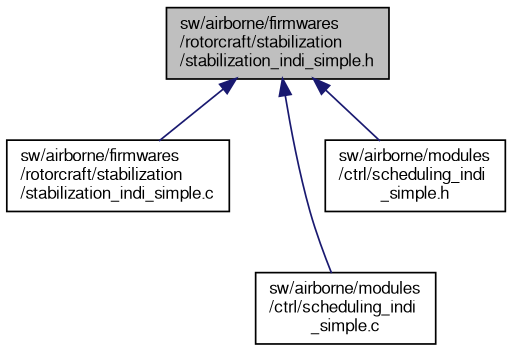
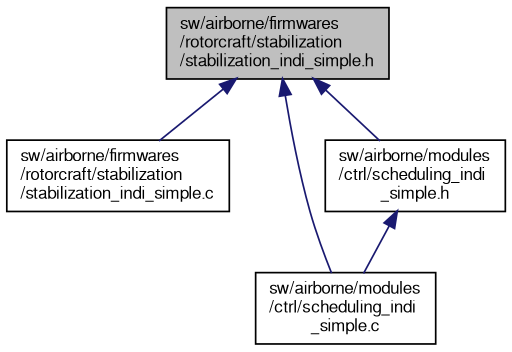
edge "sw/airborne/modules /ctrl/scheduling_indi _simple.c" -> "sw/airborne/modules /ctrl/scheduling_indi _simple.h": added
